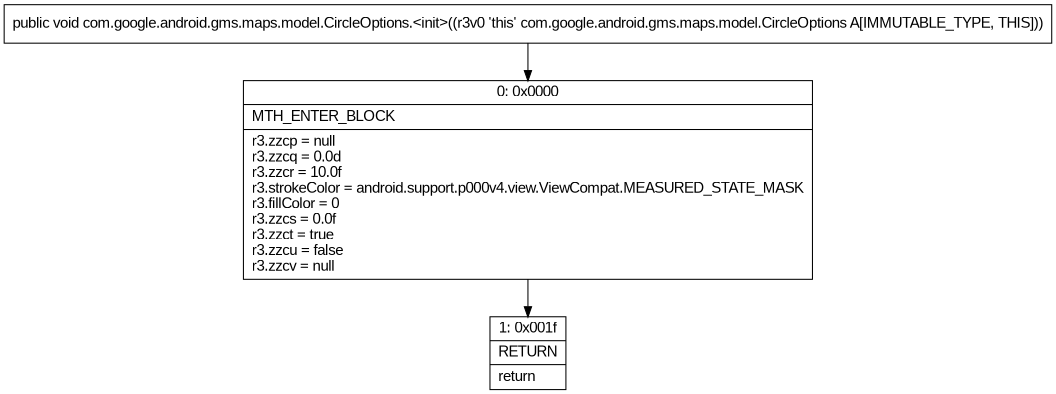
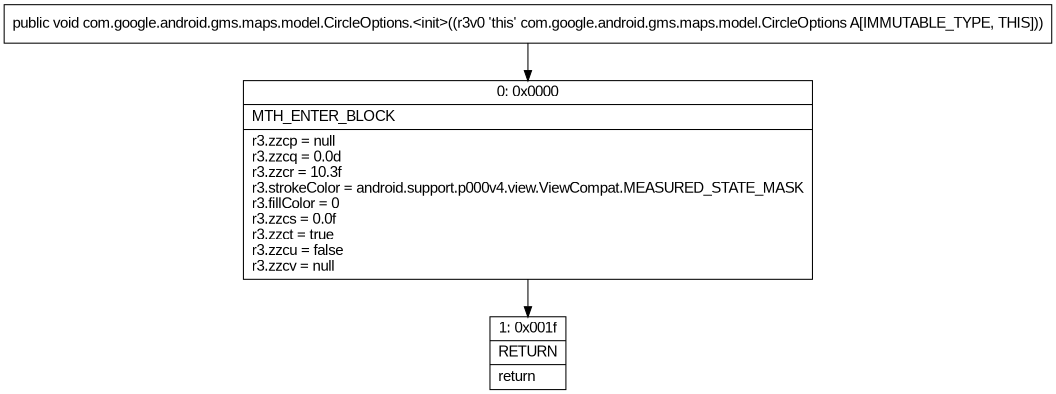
node "0: 0x0000": text "r3.zzcr = 10.0f" -> "r3.zzcr = 10.3f"
